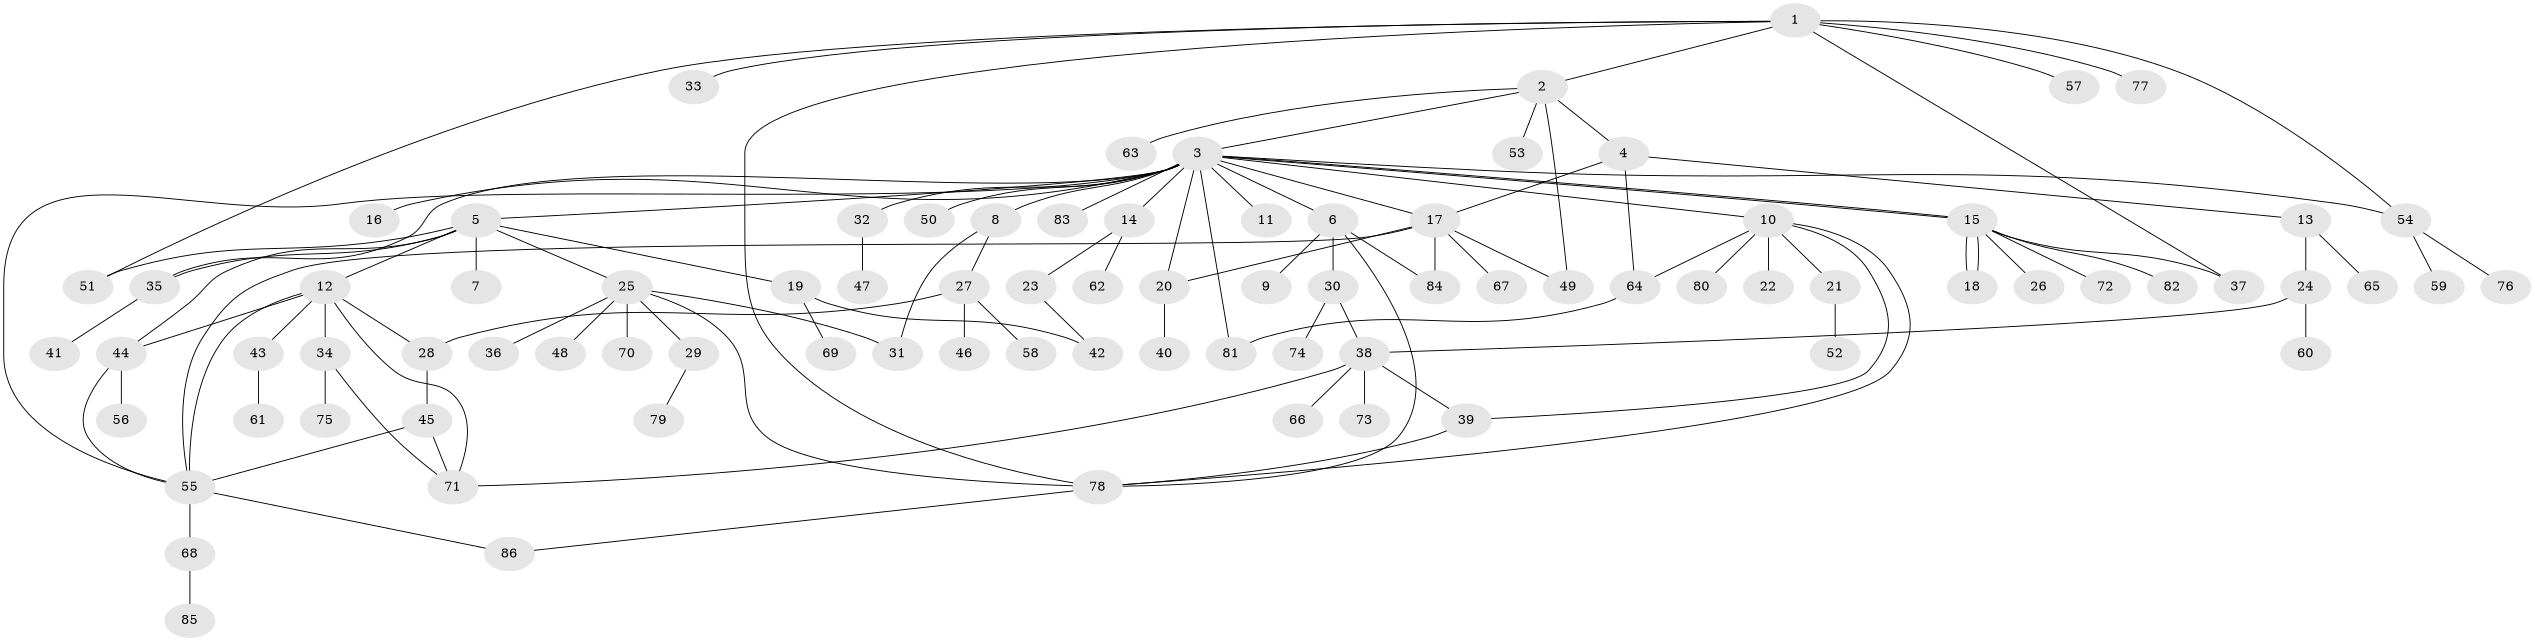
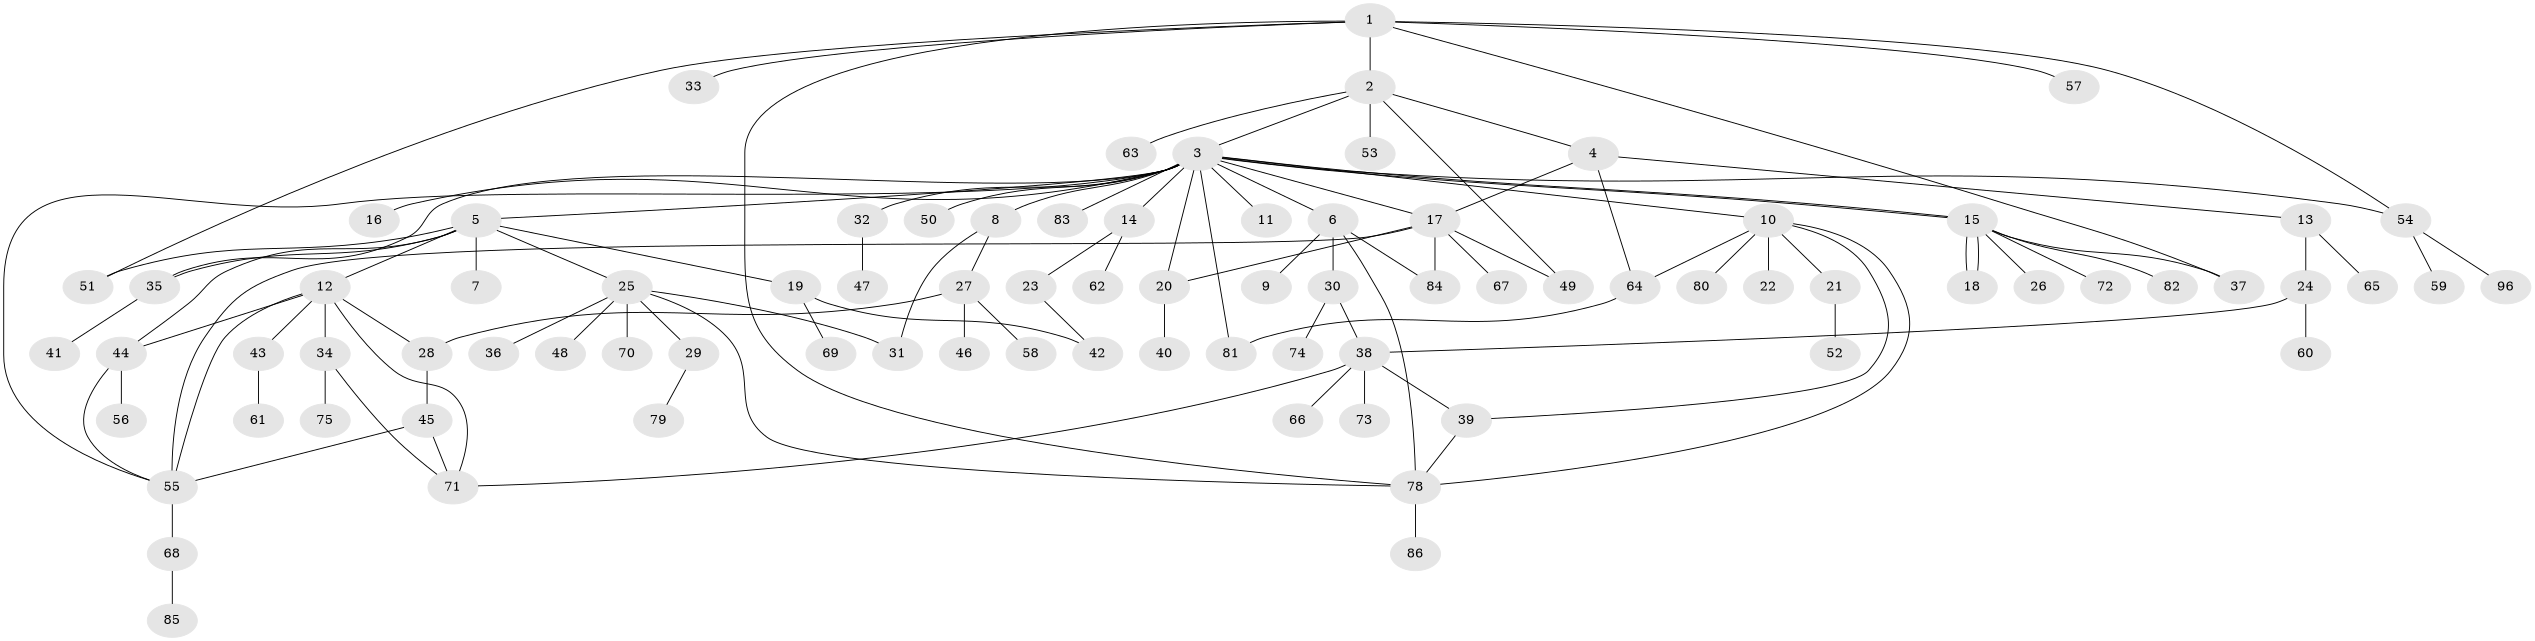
node "77": removed
node "76": label "76" -> "96"
edge "55" -- "86": removed
